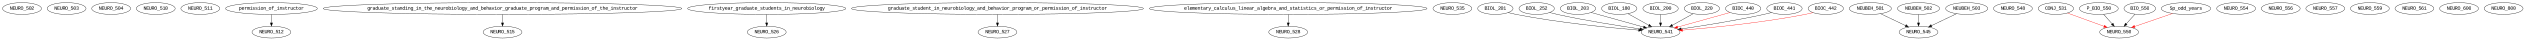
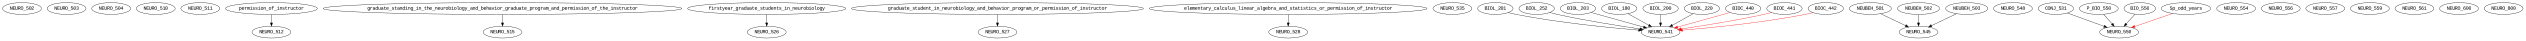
edge "CONJ_531" -> "NEURO_550": color red -> black
edge "BIOC_441" -> "NEURO_541": color black -> red
